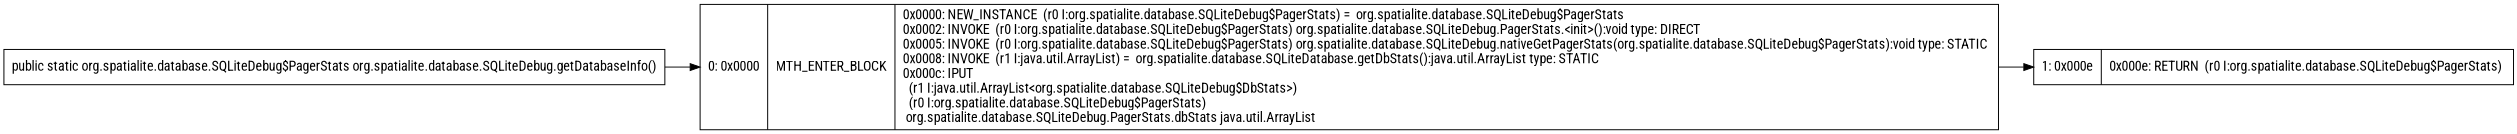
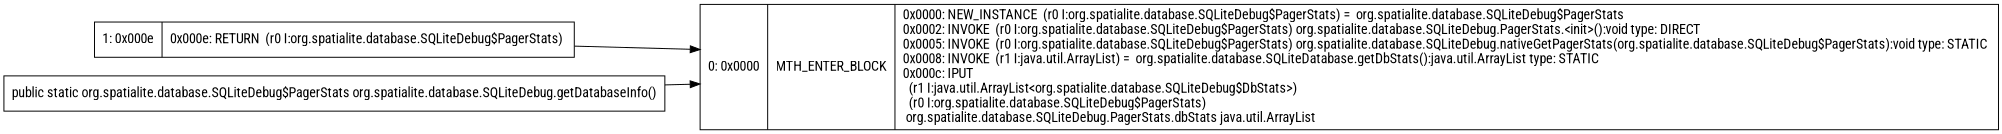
edge "0: 0x0000" -> "1: 0x000e": reversed
